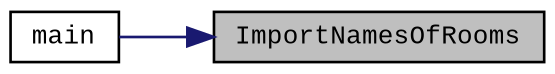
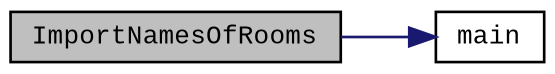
edge "main" -> "ImportNamesOfRooms": reversed
